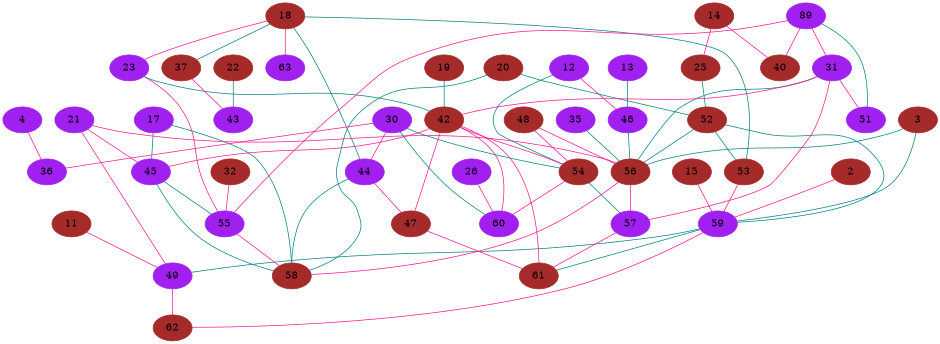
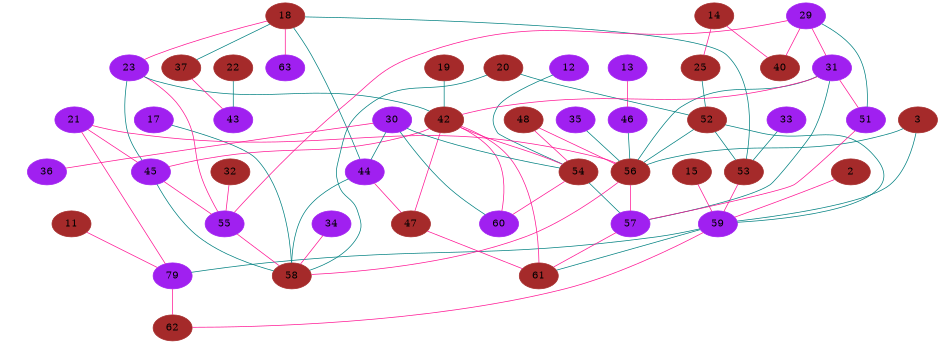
node "89": label "89" -> "29"
edge "12" -- "46": removed
edge "13" -- "46": color teal -> deeppink
node "4": removed
node "33": added
edge "17" -- "45": now "23" -- "45"
edge "30" -- "44": color deeppink -> teal
node "26": removed
edge "31" -- "57": color deeppink -> teal
edge "51" -- "57": added
edge "45" -- "55": color teal -> deeppink
node "34": added
node "49": label "49" -> "79"
